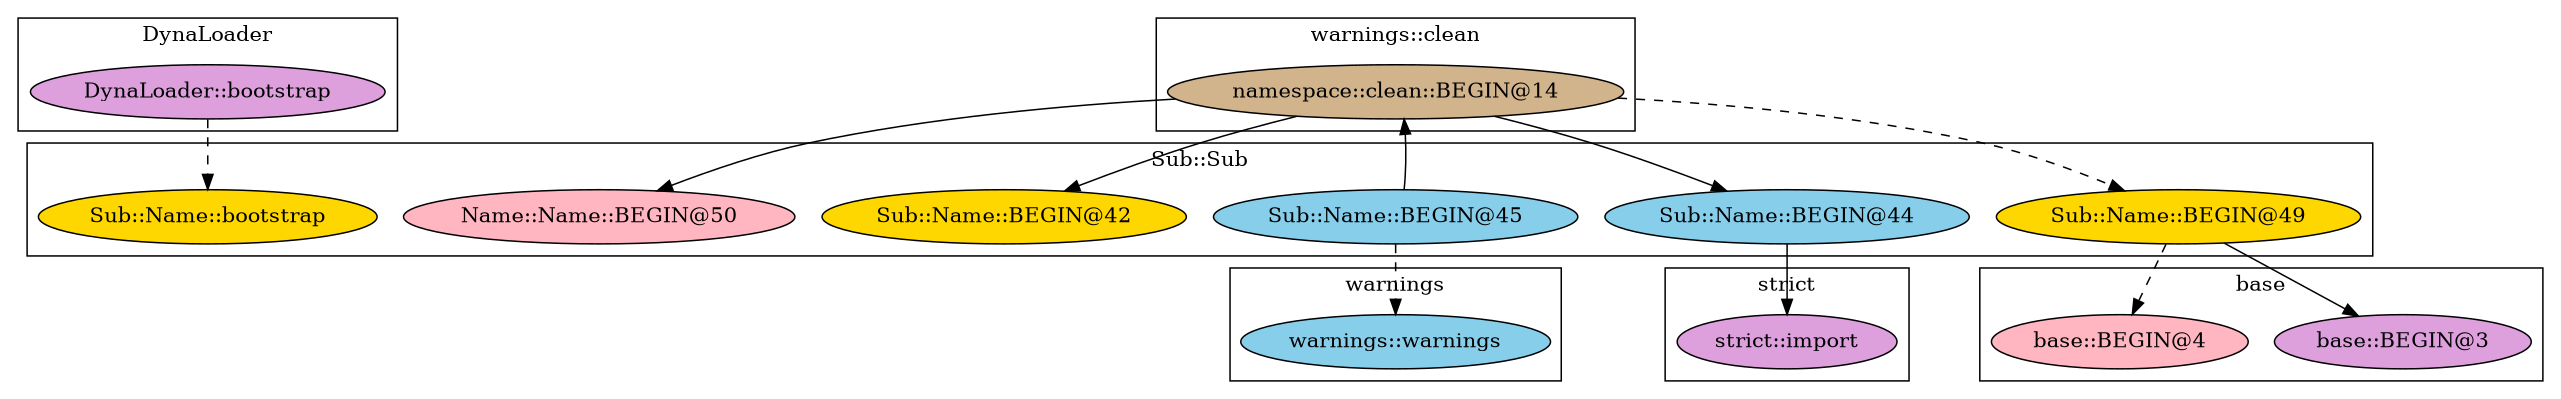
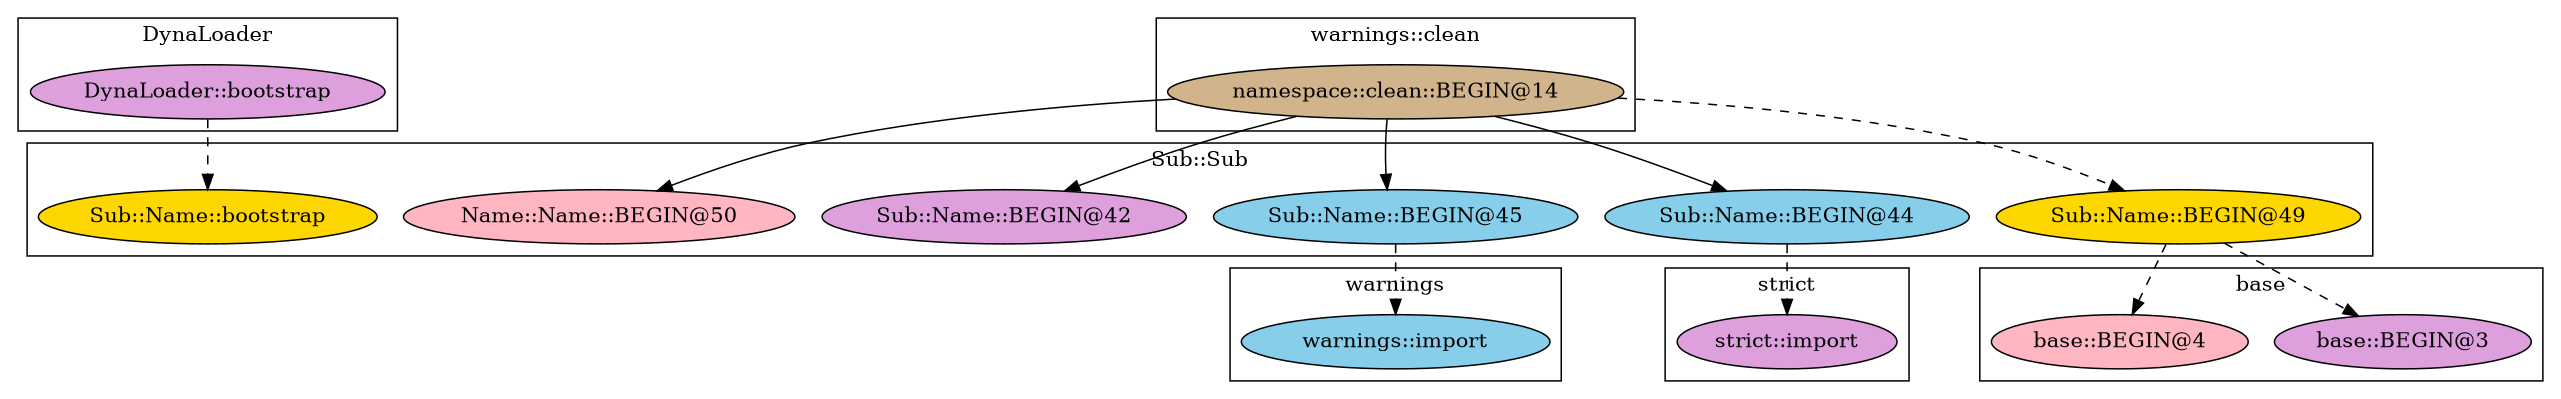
edge "Sub::Name::BEGIN@45" -> "namespace::clean::BEGIN@14": reversed
node "Sub::Name::BEGIN@42": fillcolor gold -> plum
edge "Sub::Name::BEGIN@44" -> "strict::import": style solid -> dashed
edge "Sub::Name::BEGIN@49" -> "base::BEGIN@3": style solid -> dashed
node "warnings::warnings": label "warnings::warnings" -> "warnings::import"
